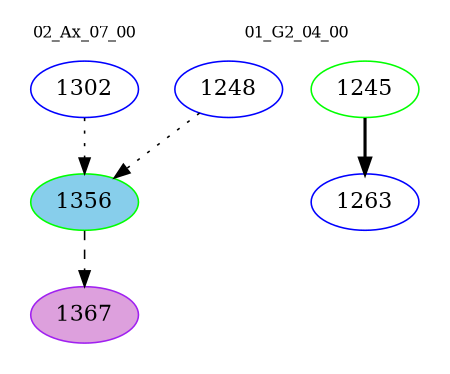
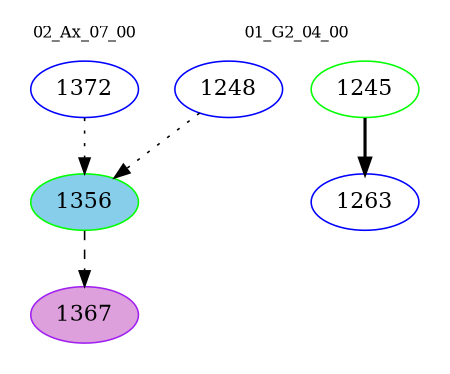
node "1302": label "1302" -> "1372"
